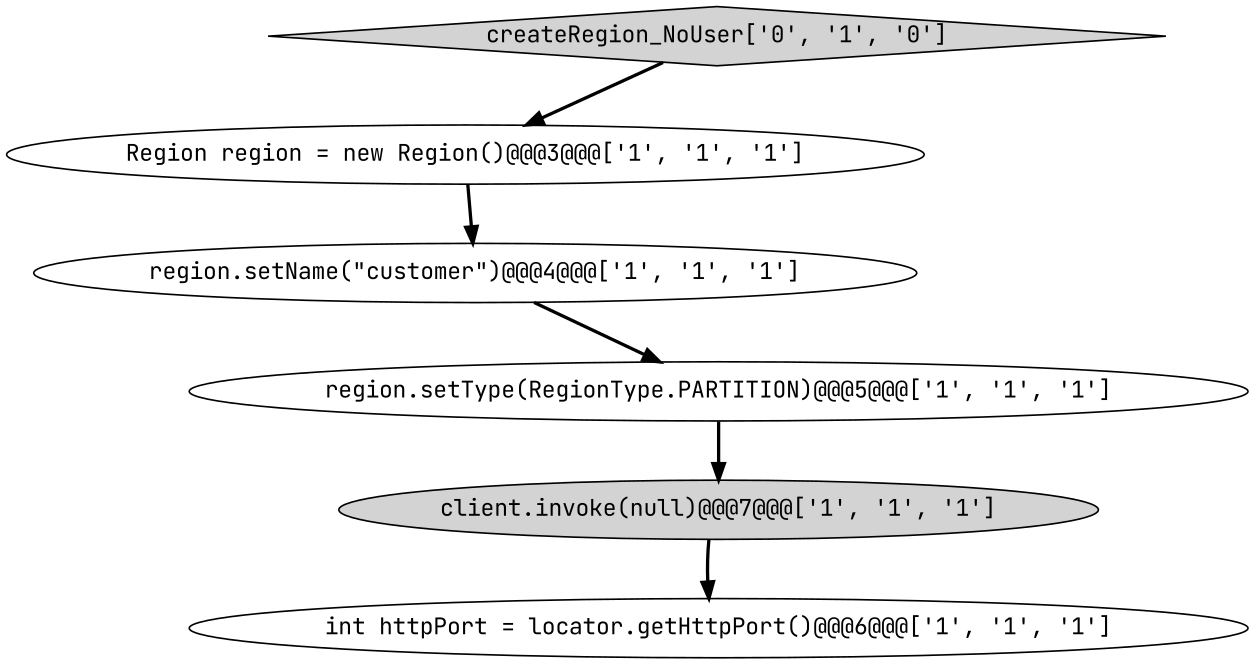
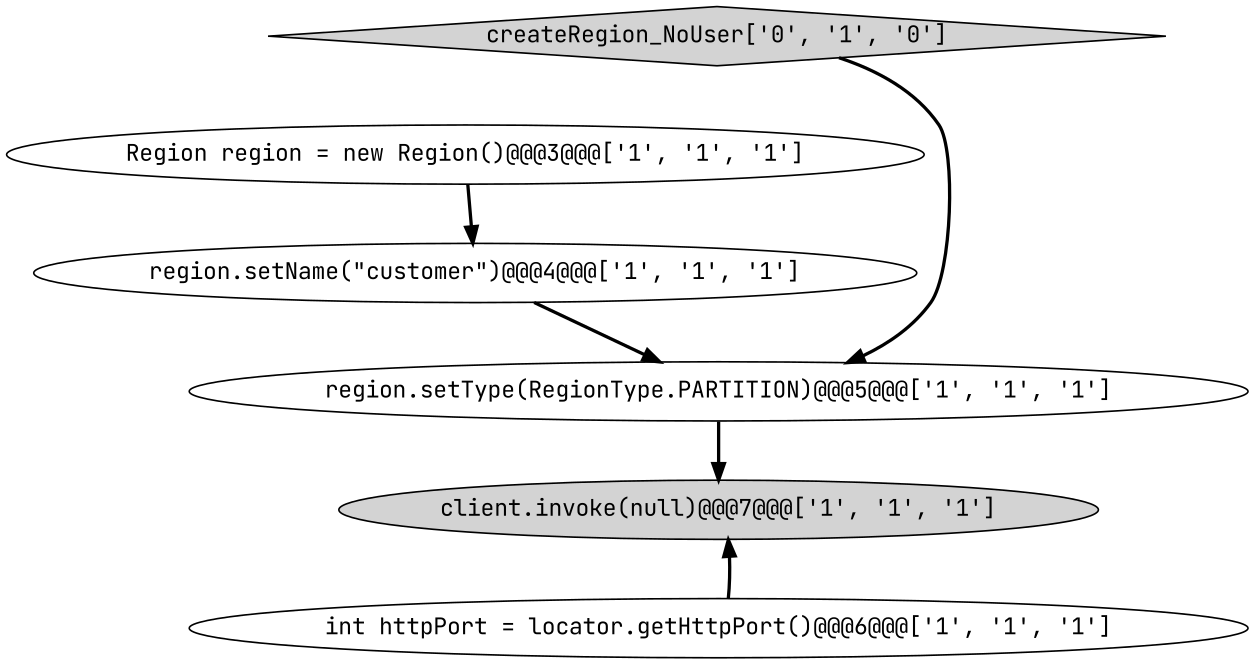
edge "createRegion_NoUser['0', '1', '0']" -> "Region region = new Region()@@@3@@@['1', '1', '1']": now "createRegion_NoUser['0', '1', '0']" -> "region.setType(RegionType.PARTITION)@@@5@@@['1', '1', '1']"
edge "client.invoke(null)@@@7@@@['1', '1', '1']" -> "int httpPort = locator.getHttpPort()@@@6@@@['1', '1', '1']": reversed
